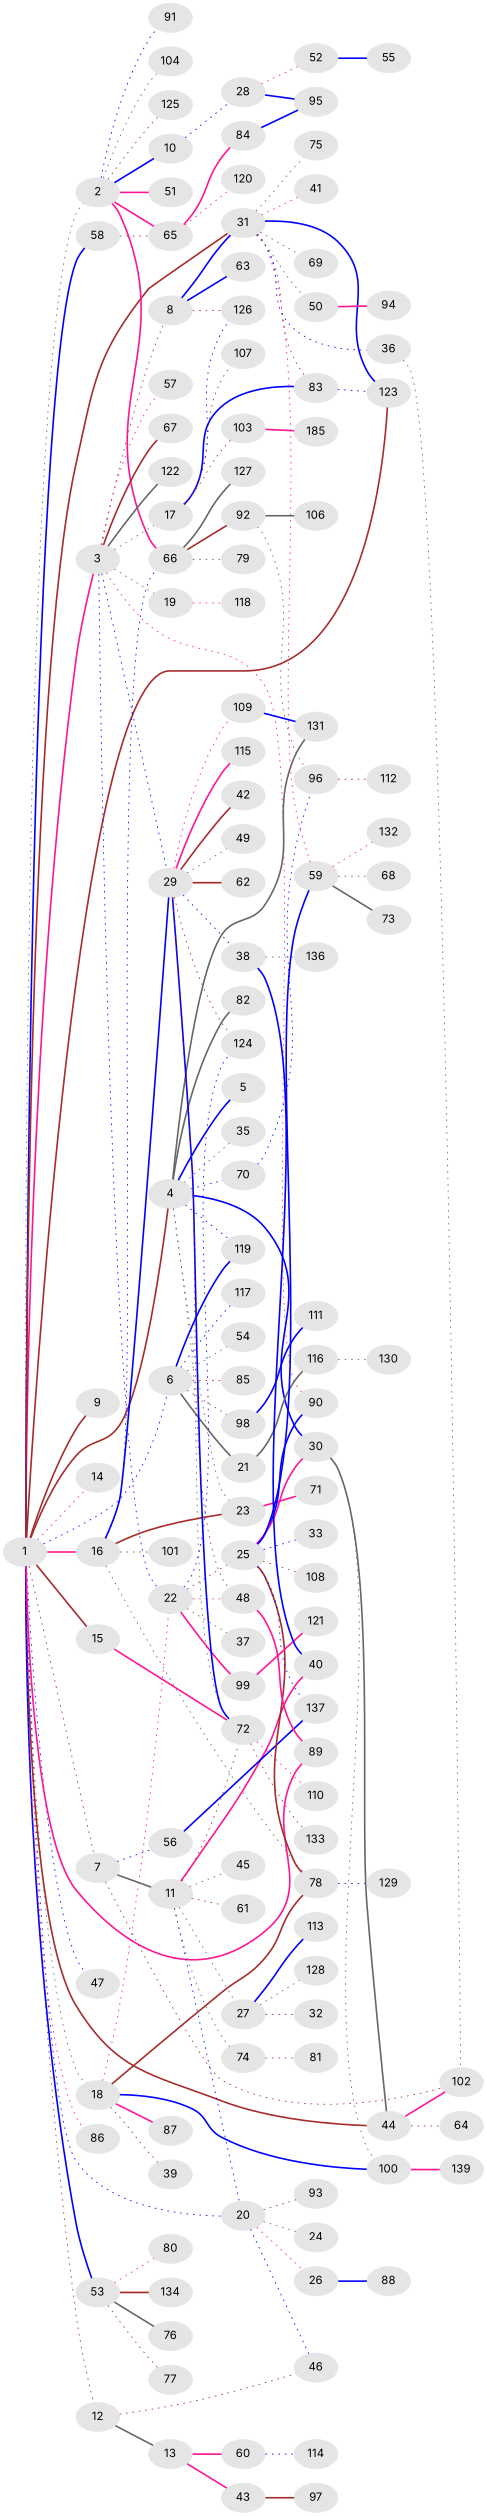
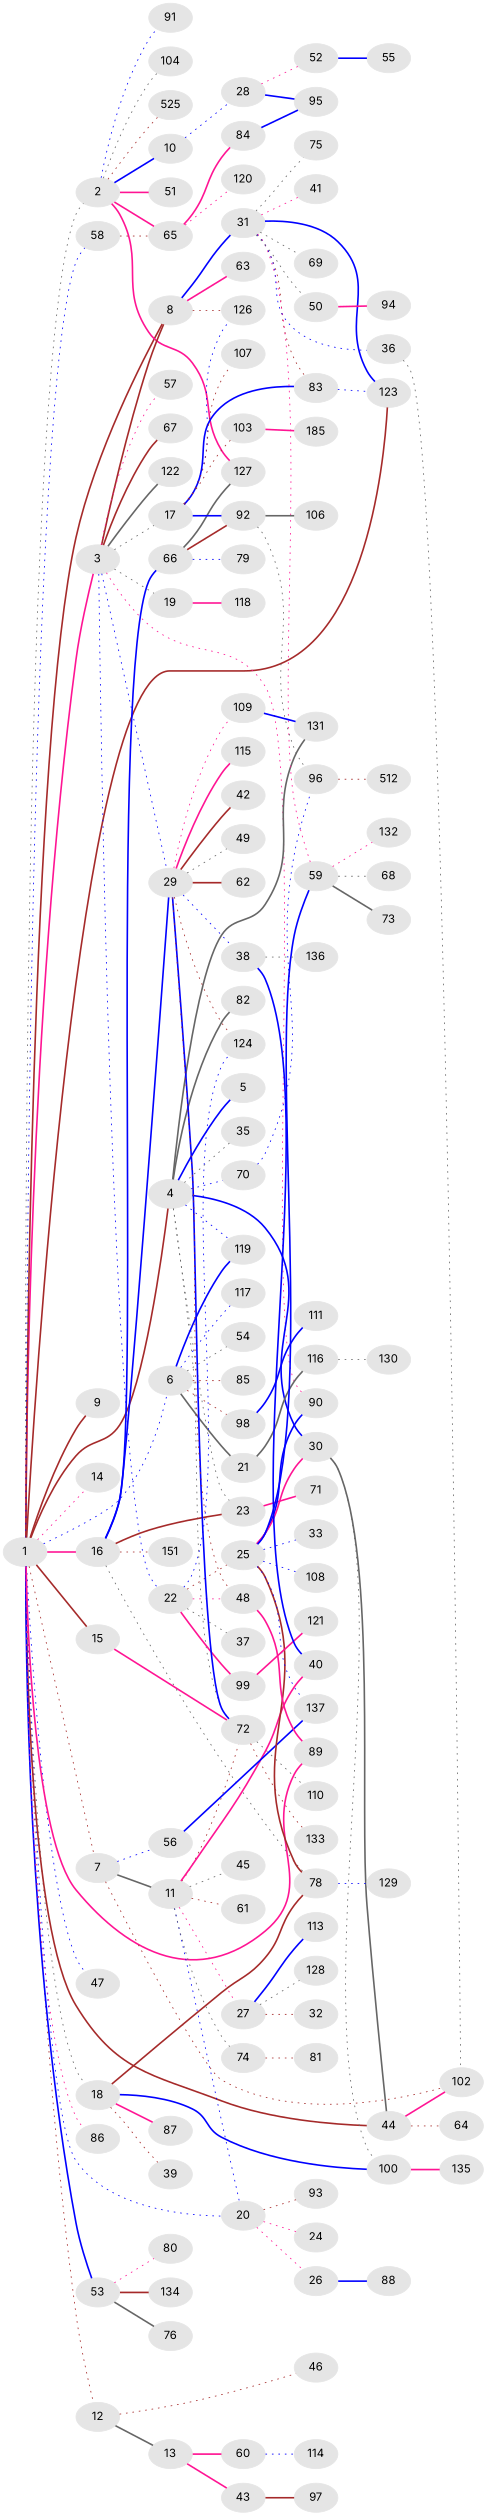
node "125": label "125" -> "525"
edge "63" -- "8": color blue -> deeppink
edge "2" -- "66": now "2" -- "127"
edge "8" -- "3": style dotted -> bold
edge "17" -- "92": added
edge "66" -- "79": color gray40 -> blue
edge "19" -- "118": style dotted -> bold
edge "58" -- "1": style bold -> dotted
node "112": label "112" -> "512"
edge "31" -- "1": now "8" -- "1"
edge "66" -- "16": style dotted -> bold
node "101": label "101" -> "151"
edge "25" -- "108": color brown -> blue
edge "72" -- "110": color deeppink -> gray40
edge "22" -- "18": removed
edge "11" -- "27": color gray40 -> deeppink
node "139": label "139" -> "135"
edge "20" -- "24": color gray40 -> deeppink
edge "20" -- "46": removed
node "77": removed
